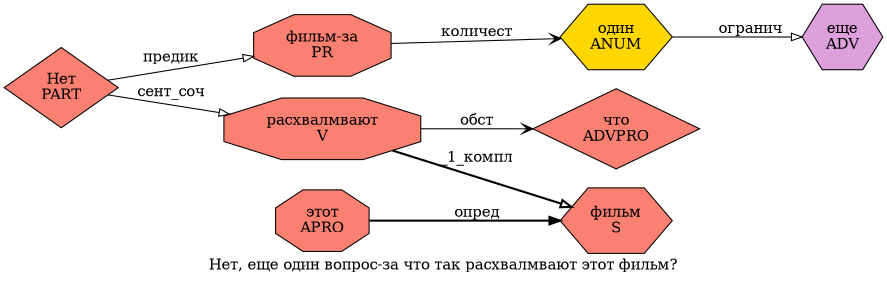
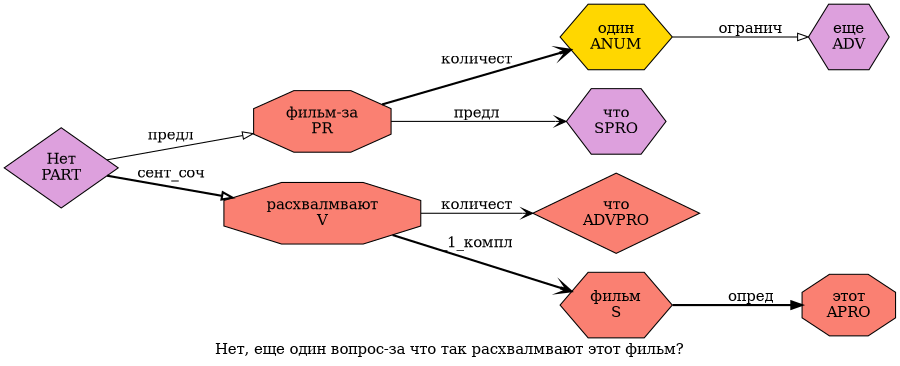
edge "фильм-за PR" -> "один ANUM": style solid -> bold
edge "Нет PART" -> "фильм-за PR": label "предик" -> "предл"
node "Нет PART": fillcolor salmon -> plum
edge "Нет PART" -> "расхвалмвают V": style solid -> bold
edge "расхвалмвают V" -> "что ADVPRO": label "обст" -> "количест"
node "что SPRO": added
edge "расхвалмвают V" -> "фильм S": arrowhead onormal -> vee
edge "этот APRO" -> "фильм S": reversed
